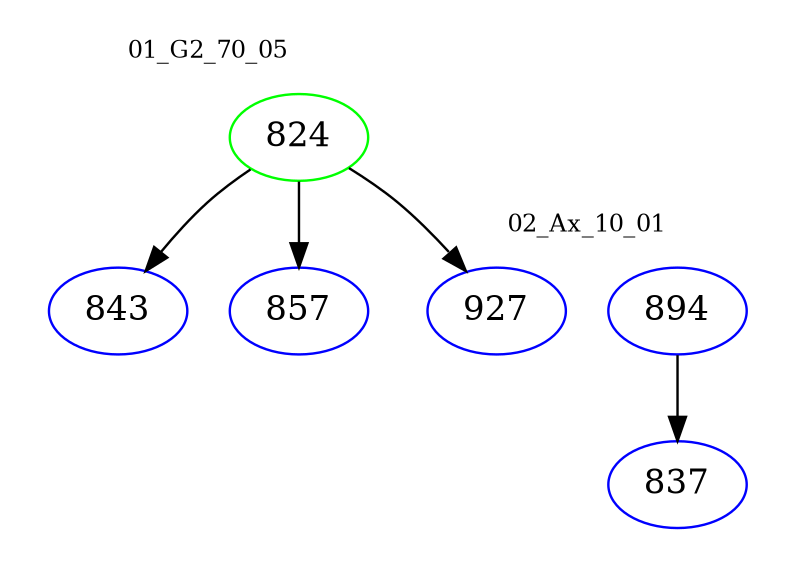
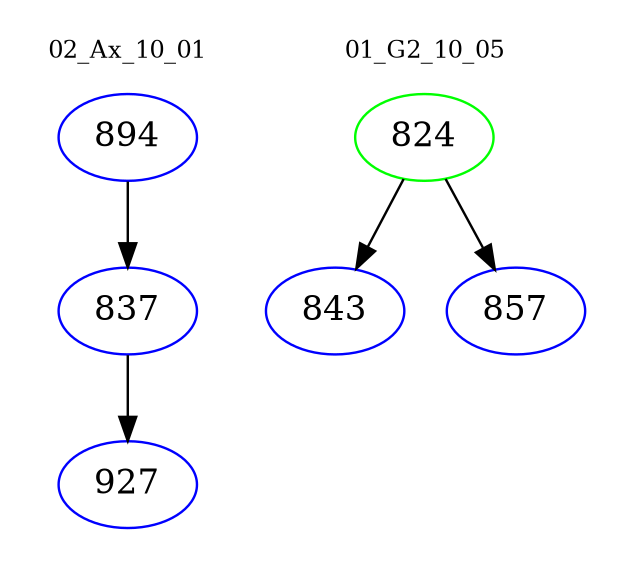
cluster "01_G2_70_05": label "01_G2_70_05" -> "01_G2_10_05"
edge "824" -> "927": now "837" -> "927"
